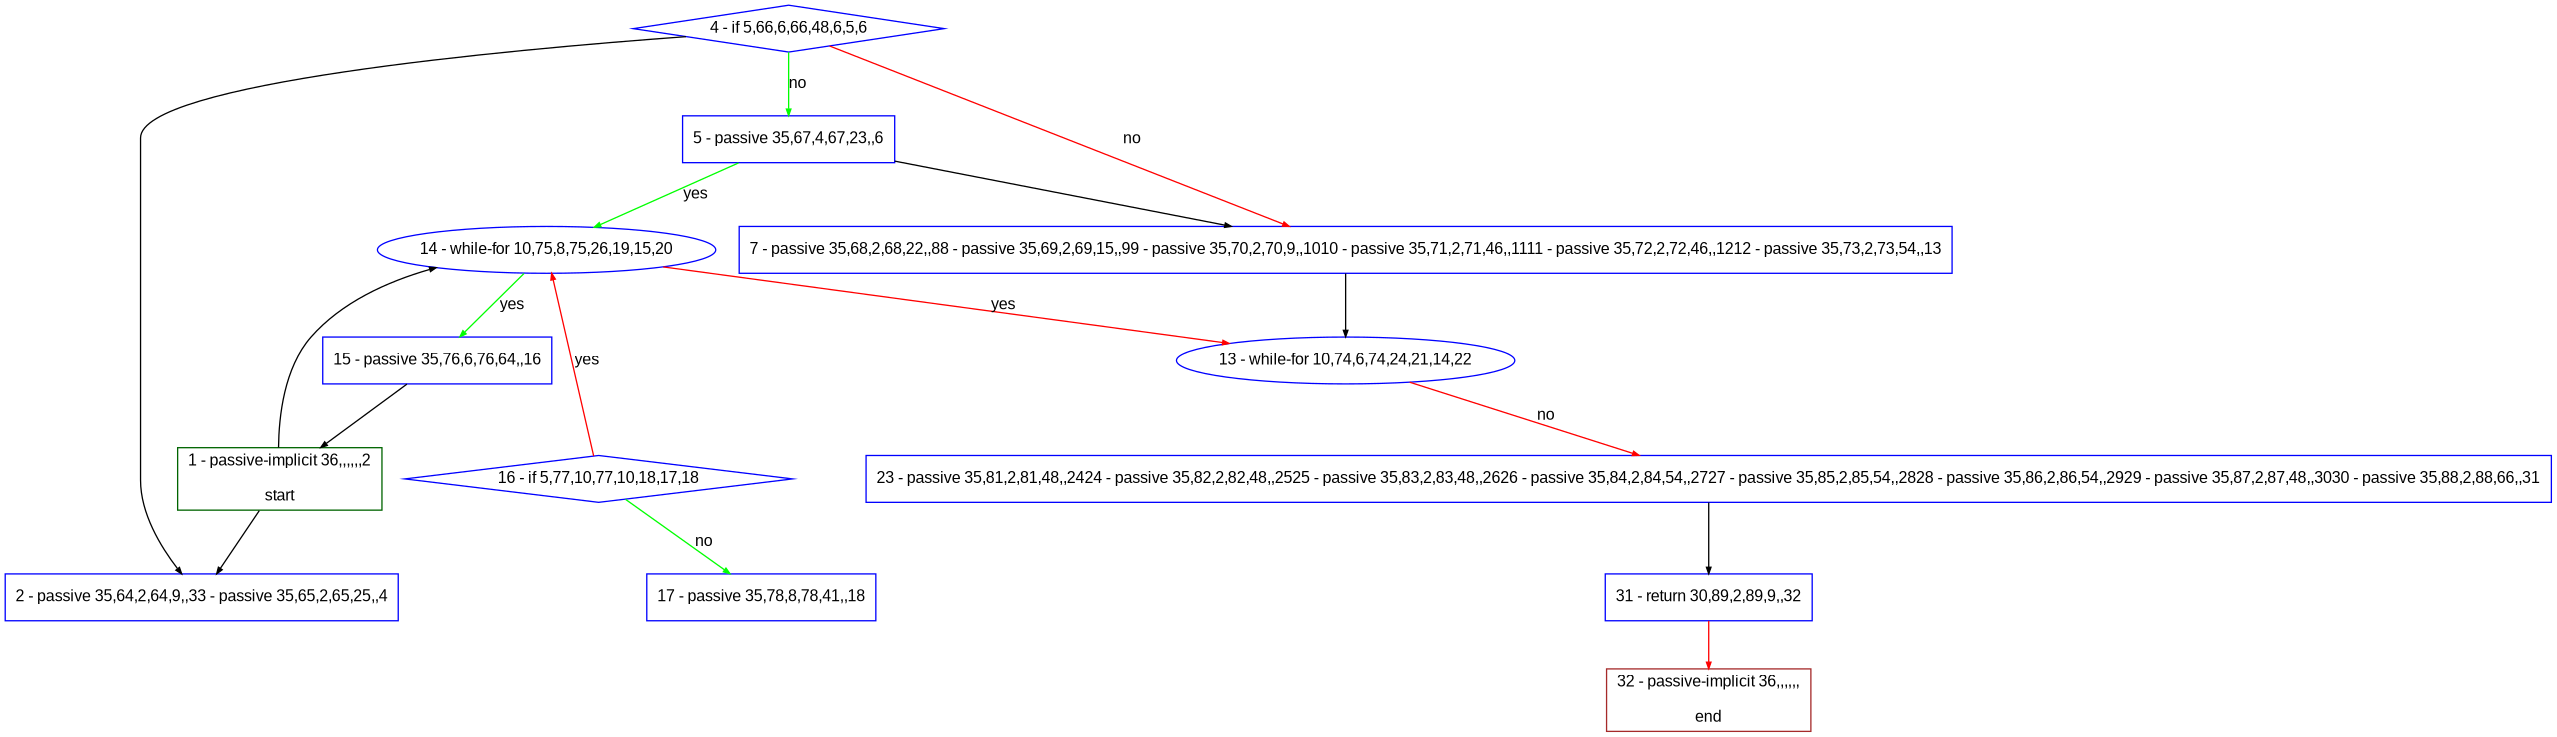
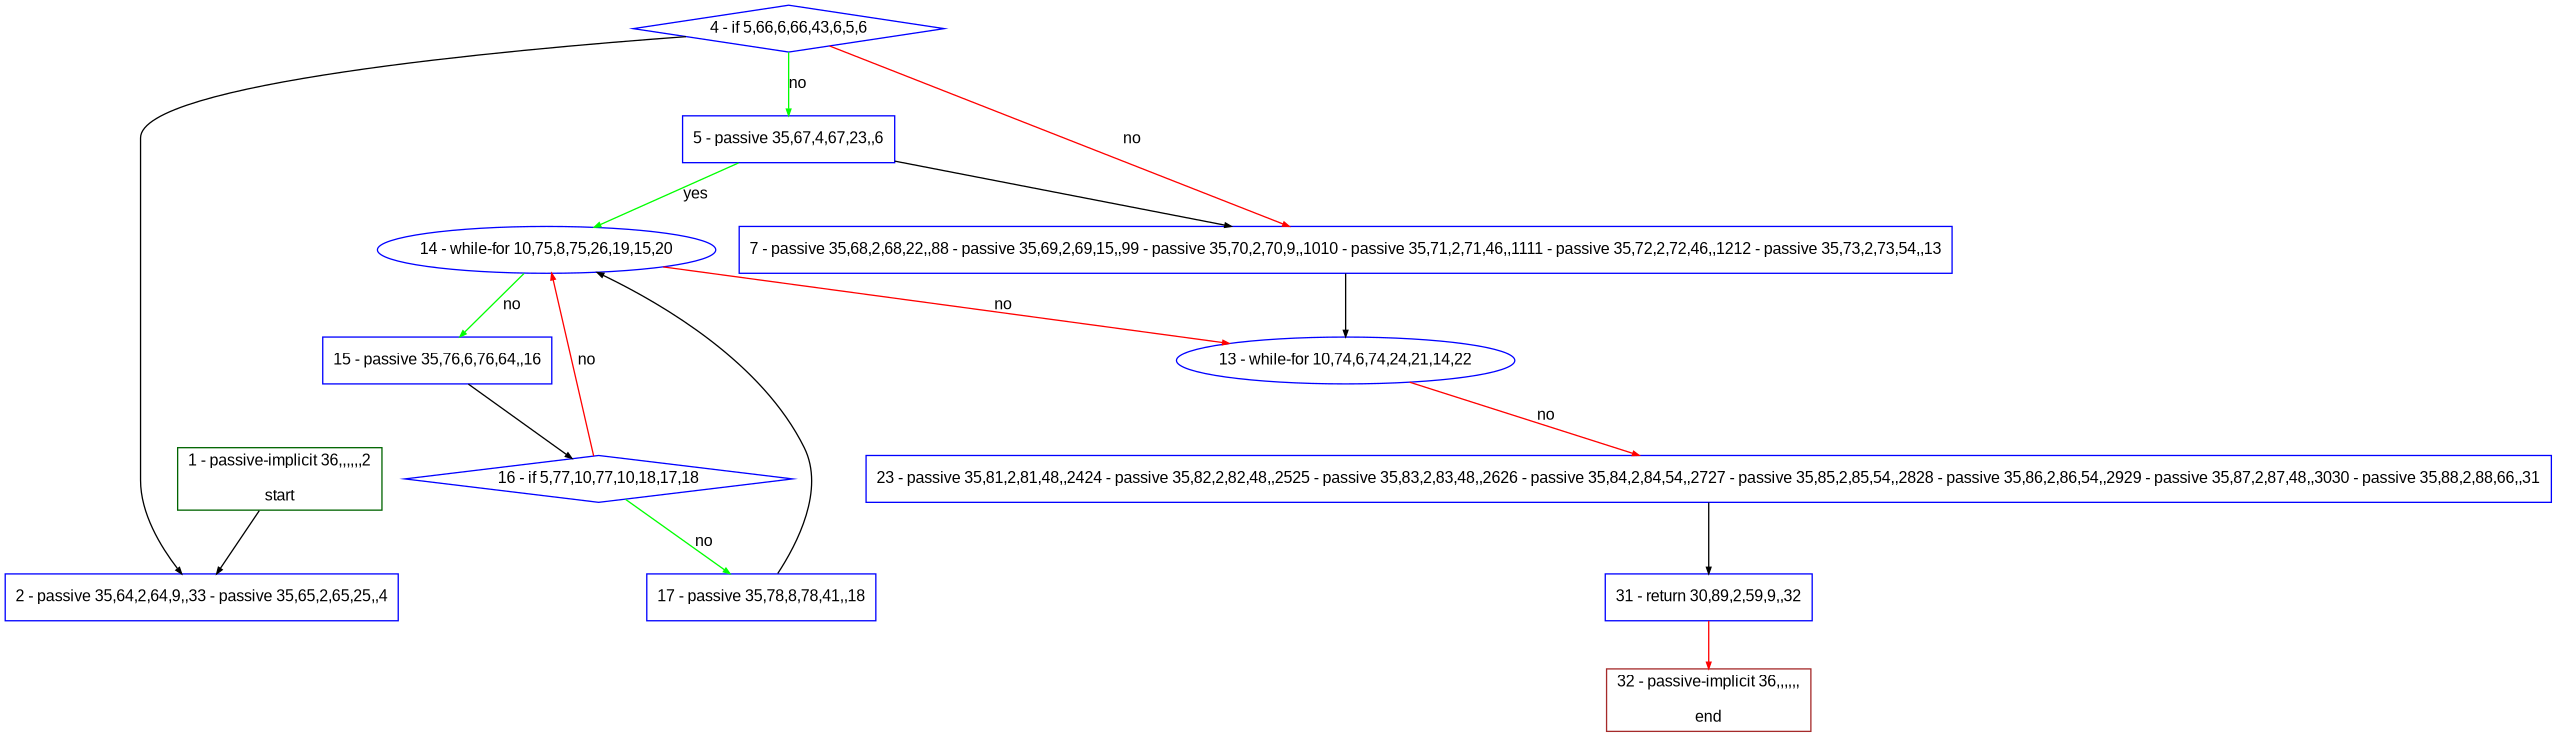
node "4 - if 5,66,6,66,48,6,5,6": label "4 - if 5,66,6,66,48,6,5,6" -> "4 - if 5,66,6,66,43,6,5,6"
edge "14 - while-for 10,75,8,75,26,19,15,20" -> "15 - passive 35,76,6,76,64,,16": label "yes" -> "no"
edge "14 - while-for 10,75,8,75,26,19,15,20" -> "13 - while-for 10,74,6,74,24,21,14,22": label "yes" -> "no"
edge "1 - passive-implicit 36,,,,,,2 start" -> "14 - while-for 10,75,8,75,26,19,15,20": now "17 - passive 35,78,8,78,41,,18" -> "14 - while-for 10,75,8,75,26,19,15,20"
edge "16 - if 5,77,10,77,10,18,17,18" -> "14 - while-for 10,75,8,75,26,19,15,20": label "yes" -> "no"
edge "15 - passive 35,76,6,76,64,,16" -> "1 - passive-implicit 36,,,,,,2 start": now "15 - passive 35,76,6,76,64,,16" -> "16 - if 5,77,10,77,10,18,17,18"
node "31 - return 30,89,2,89,9,,32": label "31 - return 30,89,2,89,9,,32" -> "31 - return 30,89,2,59,9,,32"
